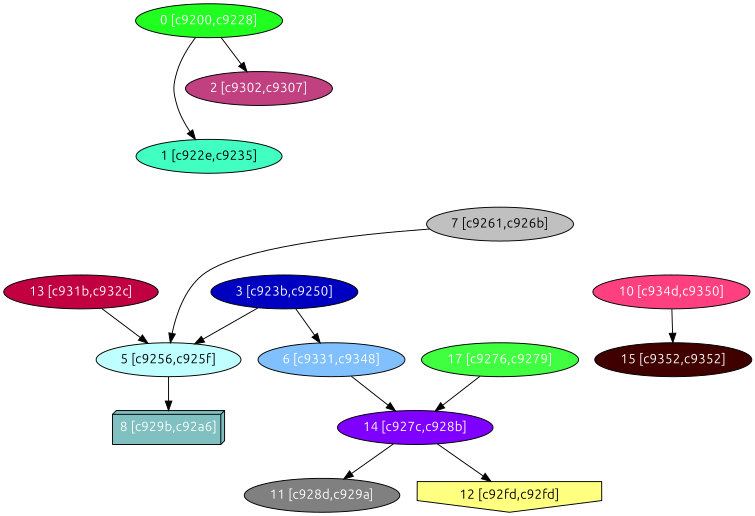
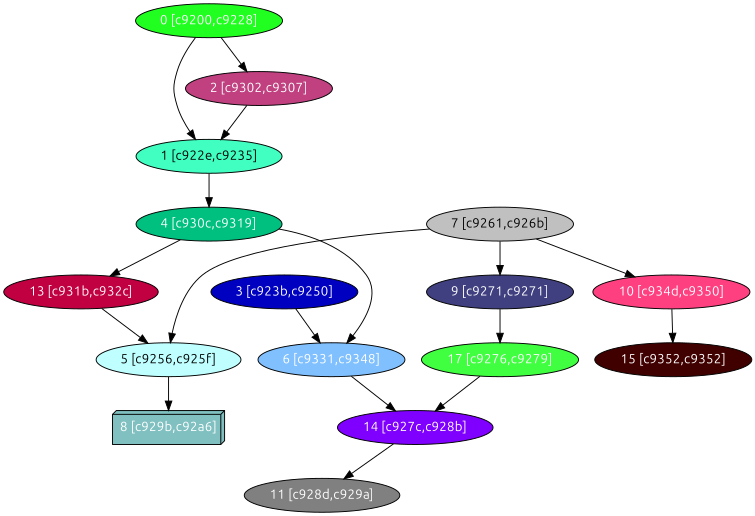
edge "2 [c9302,c9307]" -> "1 [c922e,c9235]": added
node "4 [c930c,c9319]": added
edge "7 [c9261,c926b]" -> "10 [c934d,c9350]": added
node "9 [c9271,c9271]": added
edge "3 [c923b,c9250]" -> "5 [c9256,c925f]": removed
node "12 [c92fd,c92fd]": removed
